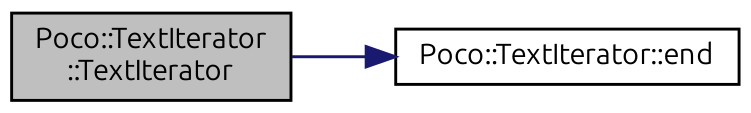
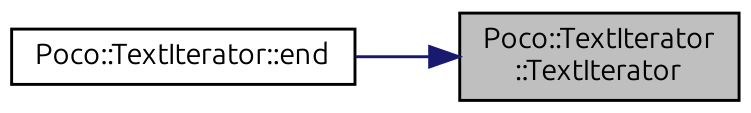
edge "Poco::TextIterator ::TextIterator" -> "Poco::TextIterator::end": reversed
